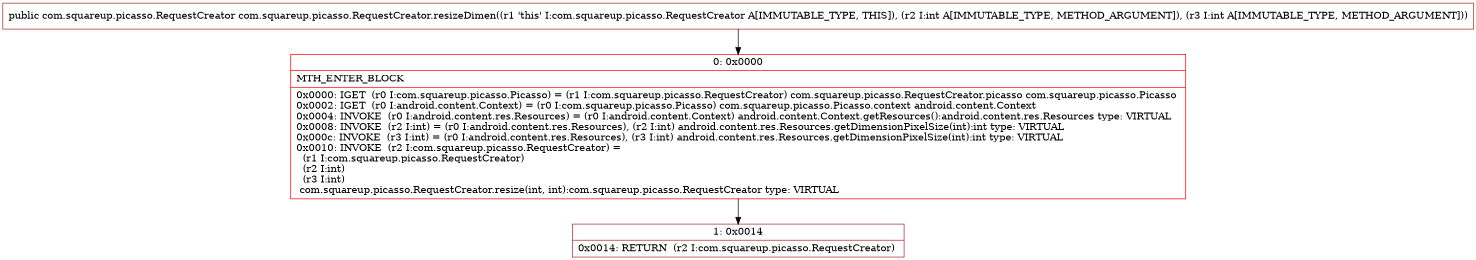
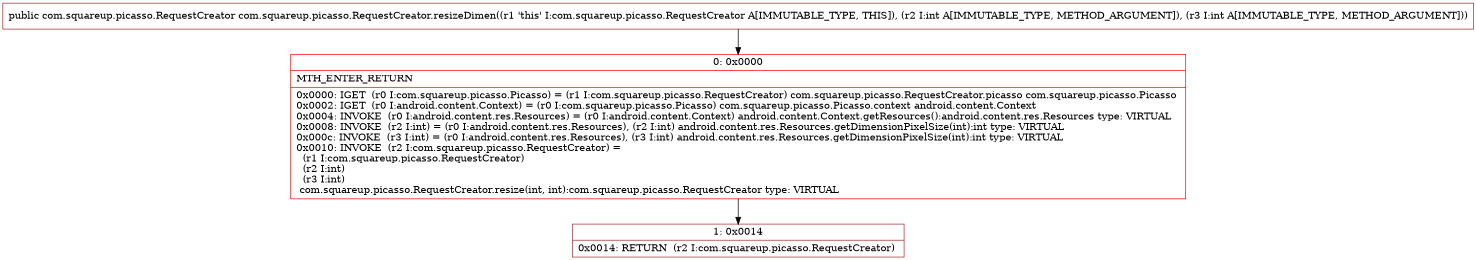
node "0: 0x0000": text "MTH_ENTER_BLOCK" -> "MTH_ENTER_RETURN"
